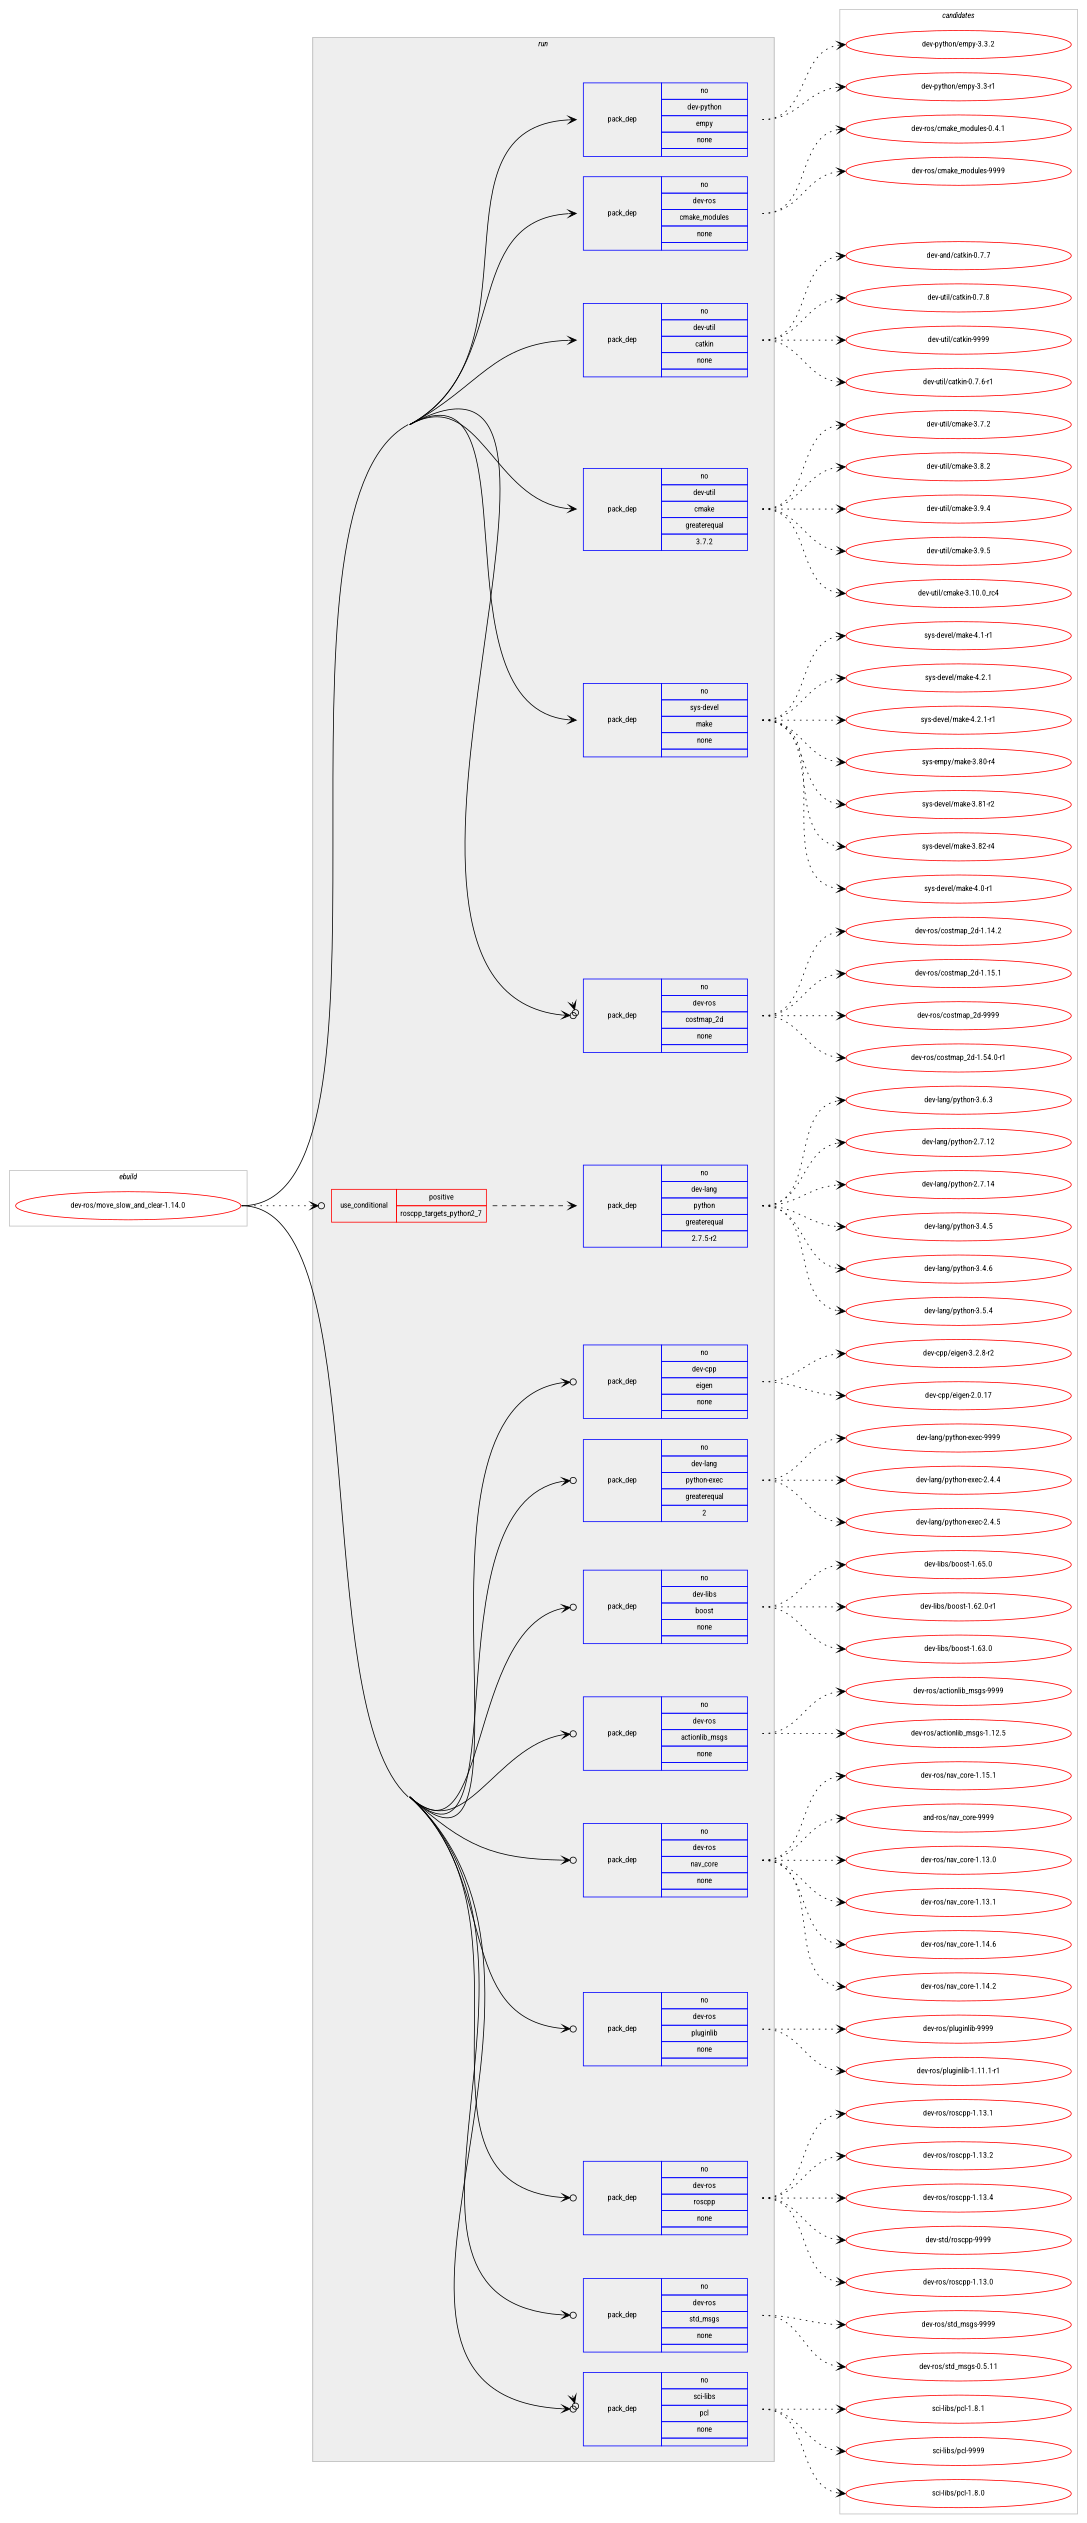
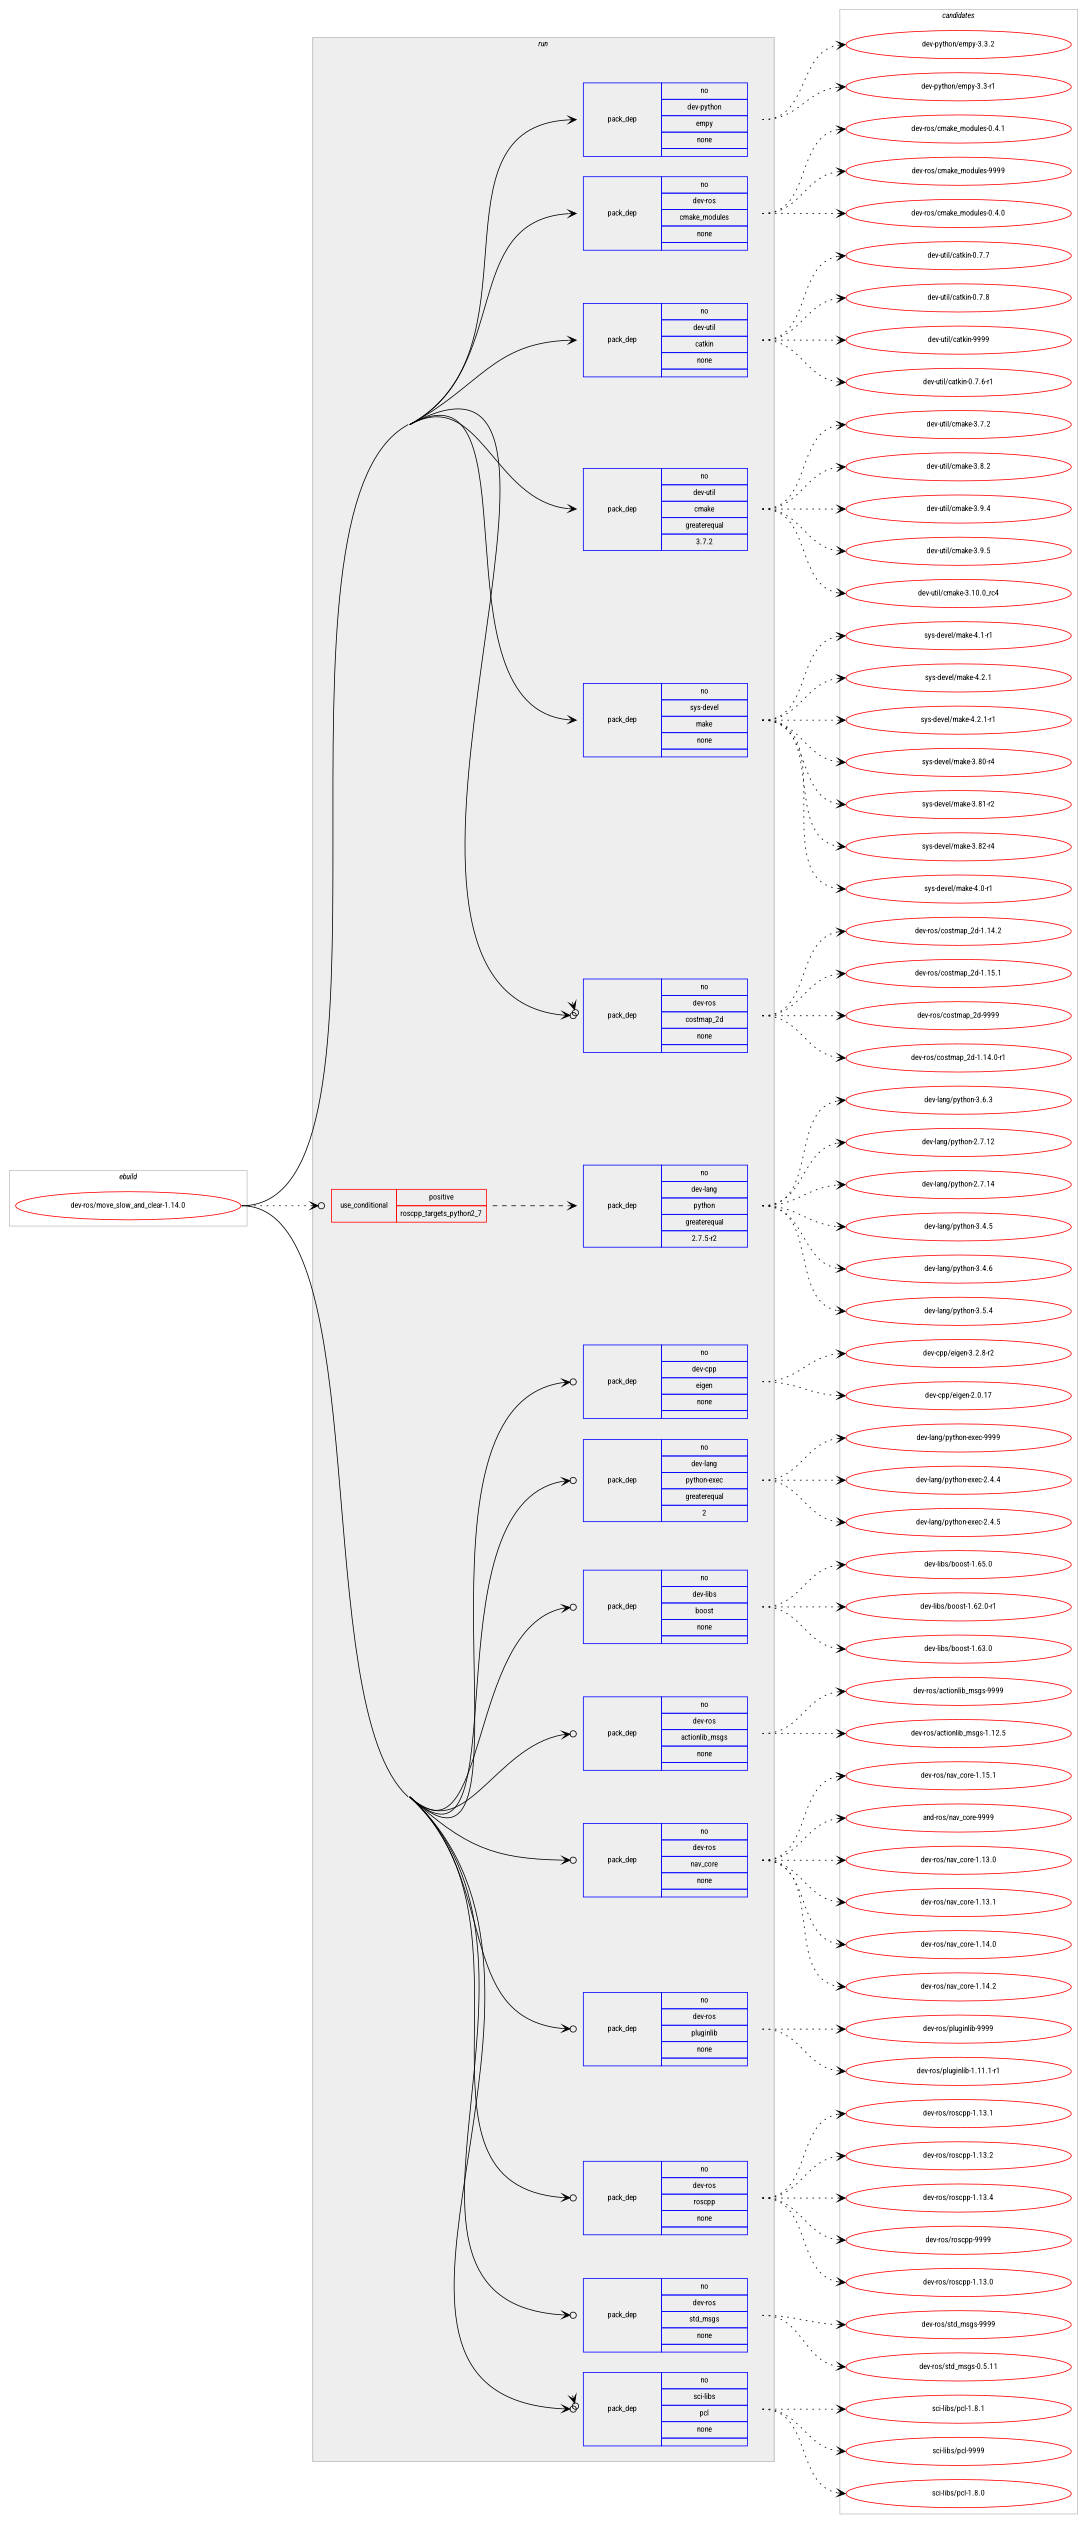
node "dev-ros/cmake_modules-0.4.0": added
node "dev-and/catkin-0.7.7": label "dev-and/catkin-0.7.7" -> "dev-util/catkin-0.7.7"
node "sys-empy/make-3.80-r4": label "sys-empy/make-3.80-r4" -> "sys-devel/make-3.80-r4"
node "dev-ros/costmap_2d-1.54.0-r1": label "dev-ros/costmap_2d-1.54.0-r1" -> "dev-ros/costmap_2d-1.14.0-r1"
node "dev-ros/nav_core-1.14.6": label "dev-ros/nav_core-1.14.6" -> "dev-ros/nav_core-1.14.0"
node "dev-std/roscpp-9999": label "dev-std/roscpp-9999" -> "dev-ros/roscpp-9999"
